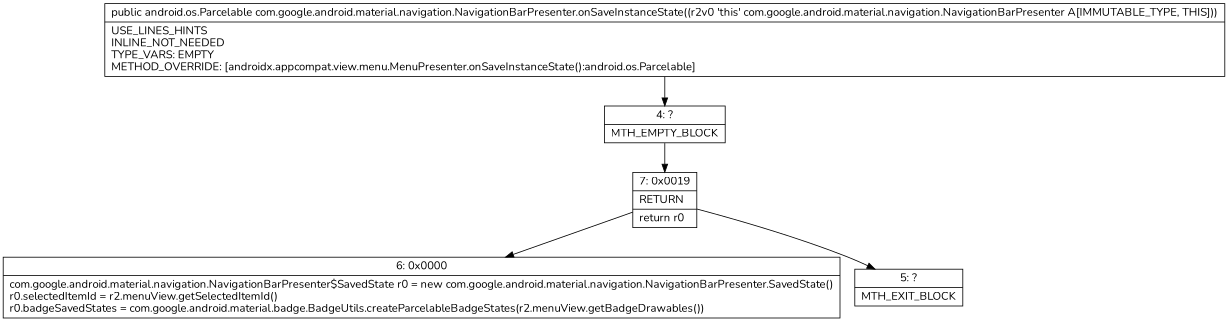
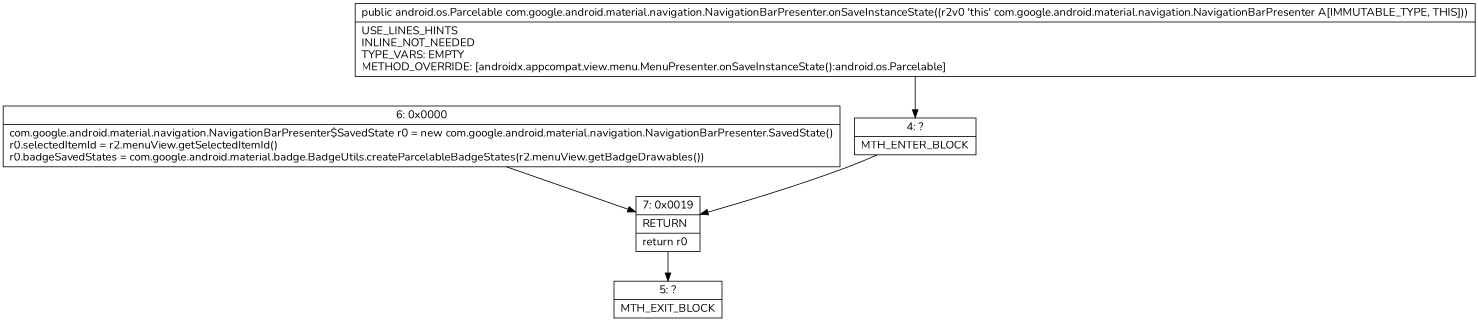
node "4: ?": text "MTH_EMPTY_BLOCK" -> "MTH_ENTER_BLOCK"
edge "7: 0x0019" -> "6: 0x0000": reversed
